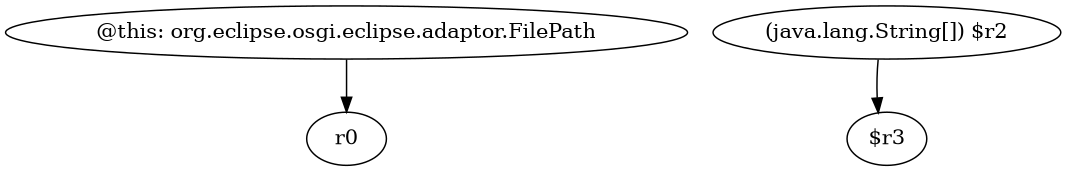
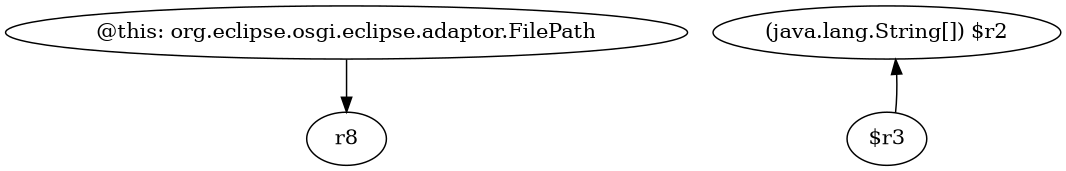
edge "(java.lang.String[]) $r2" -> "$r3": reversed
node "r0": label "r0" -> "r8"
